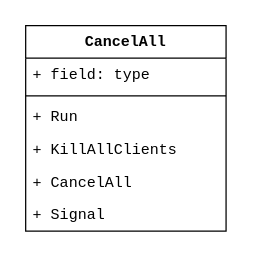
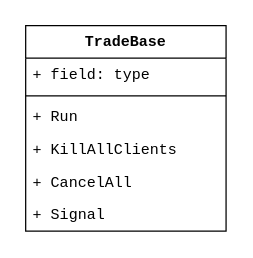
node "CancelAll": label "CancelAll" -> "TradeBase"
